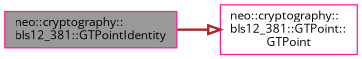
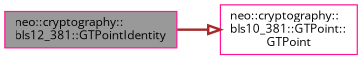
node "neo::cryptography:: bls12_381::GTPoint:: GTPoint": label "neo::cryptography:: bls12_381::GTPoint:: GTPoint" -> "neo::cryptography:: bls10_381::GTPoint:: GTPoint"
